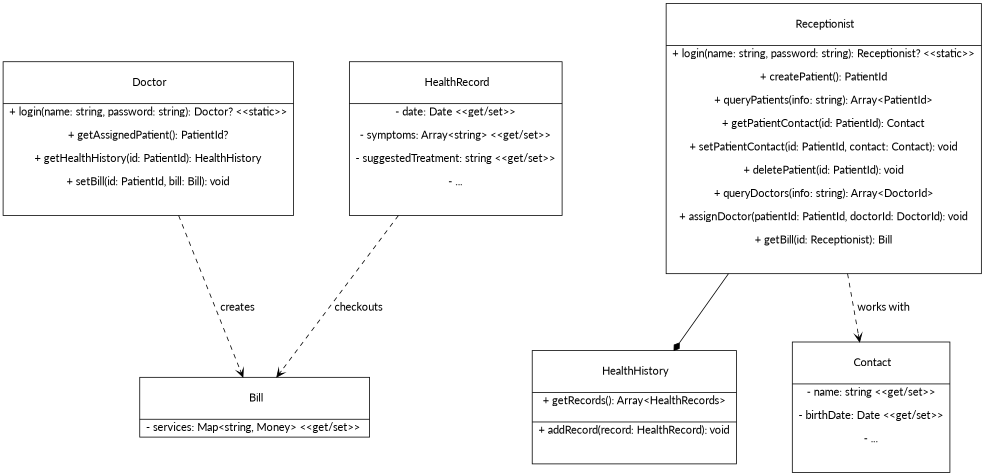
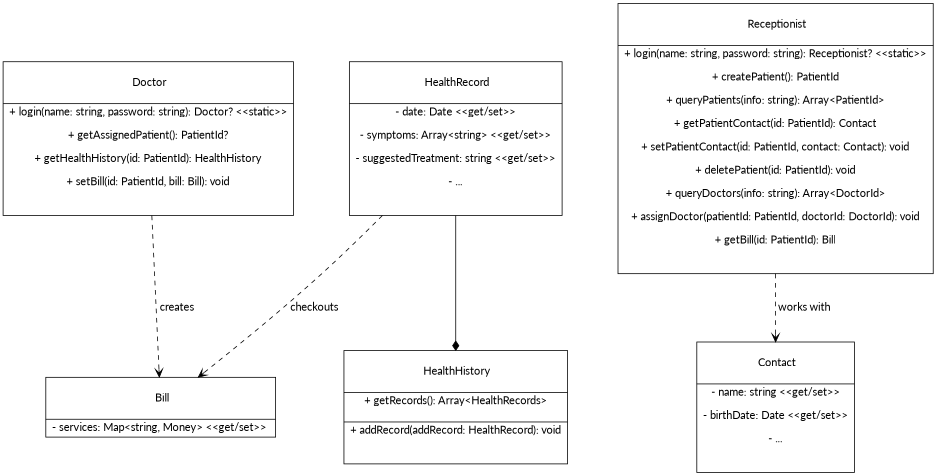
node "Receptionist": text "+ getBill(id: Receptionist): Bill" -> "+ getBill(id: PatientId): Bill"
edge "Receptionist" -> "HealthHistory": now "HealthRecord" -> "HealthHistory"
node "HealthHistory": text "+ addRecord(record: HealthRecord): void" -> "+ addRecord(addRecord: HealthRecord): void"
